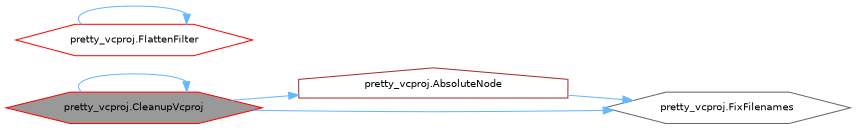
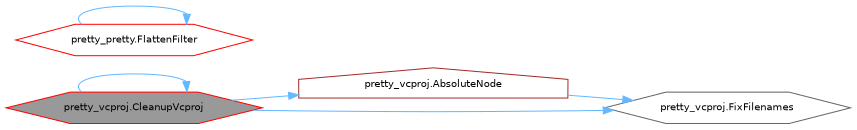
node "pretty_vcproj.FlattenFilter": label "pretty_vcproj.FlattenFilter" -> "pretty_pretty.FlattenFilter"
